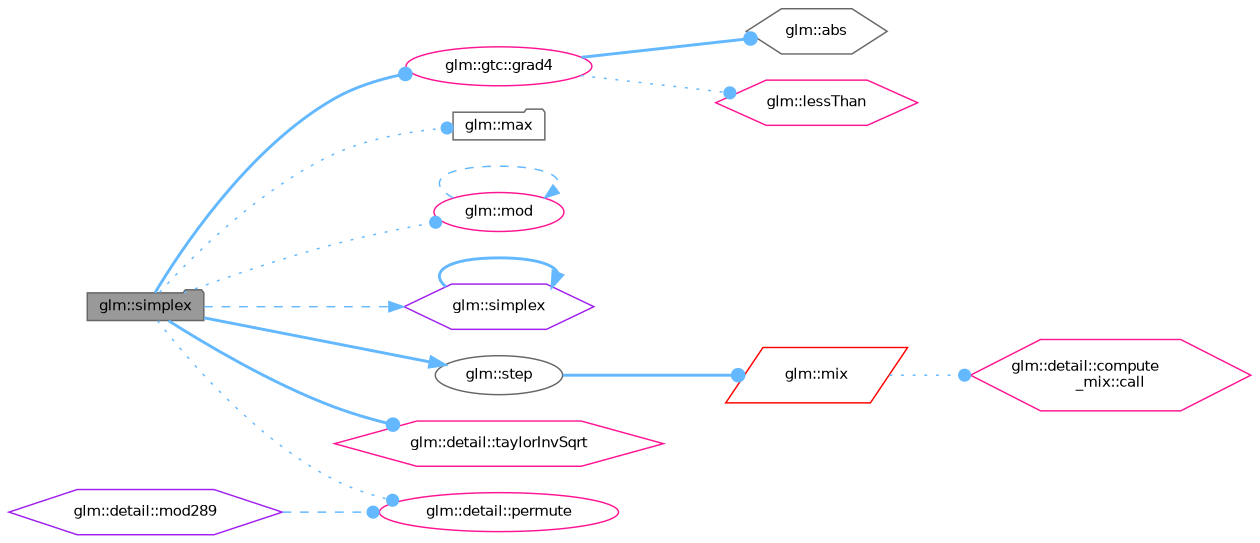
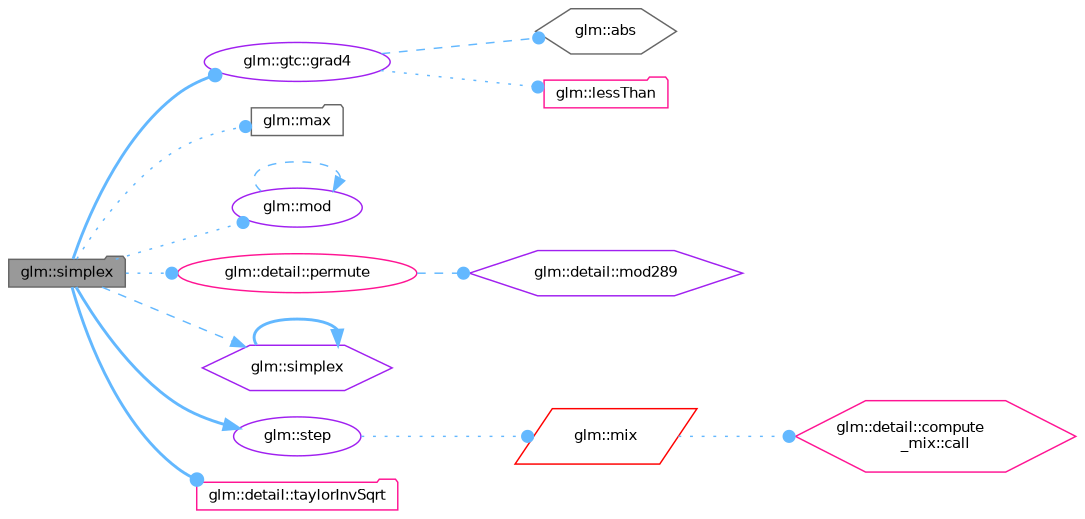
edge "glm::gtc::grad4" -> "glm::abs": style bold -> dashed
node "glm::gtc::grad4": color deeppink -> purple
node "glm::lessThan": shape hexagon -> folder
node "glm::mod": color deeppink -> purple
node "glm::step": color gray40 -> purple
edge "glm::step" -> "glm::mix": style bold -> dotted
node "glm::detail::taylorInvSqrt": shape hexagon -> folder
edge "glm::detail::mod289" -> "glm::detail::permute": reversed
